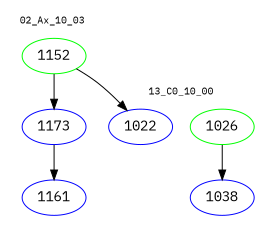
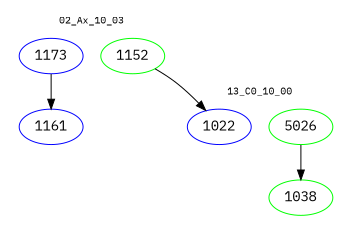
edge "1152" -> "1173": removed
node "1026": label "1026" -> "5026"
node "1038": color blue -> green
